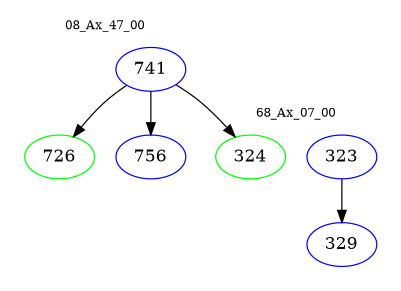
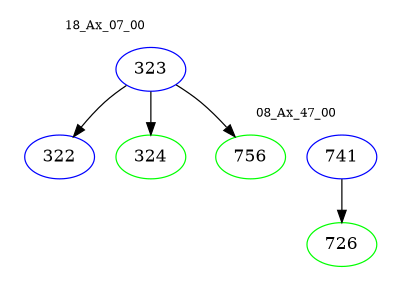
edge "741" -> "756": now "323" -> "756"
edge "741" -> "324": now "323" -> "324"
cluster "68_Ax_07_00": label "68_Ax_07_00" -> "18_Ax_07_00"
node "756": color blue -> green
node "329": label "329" -> "322"
